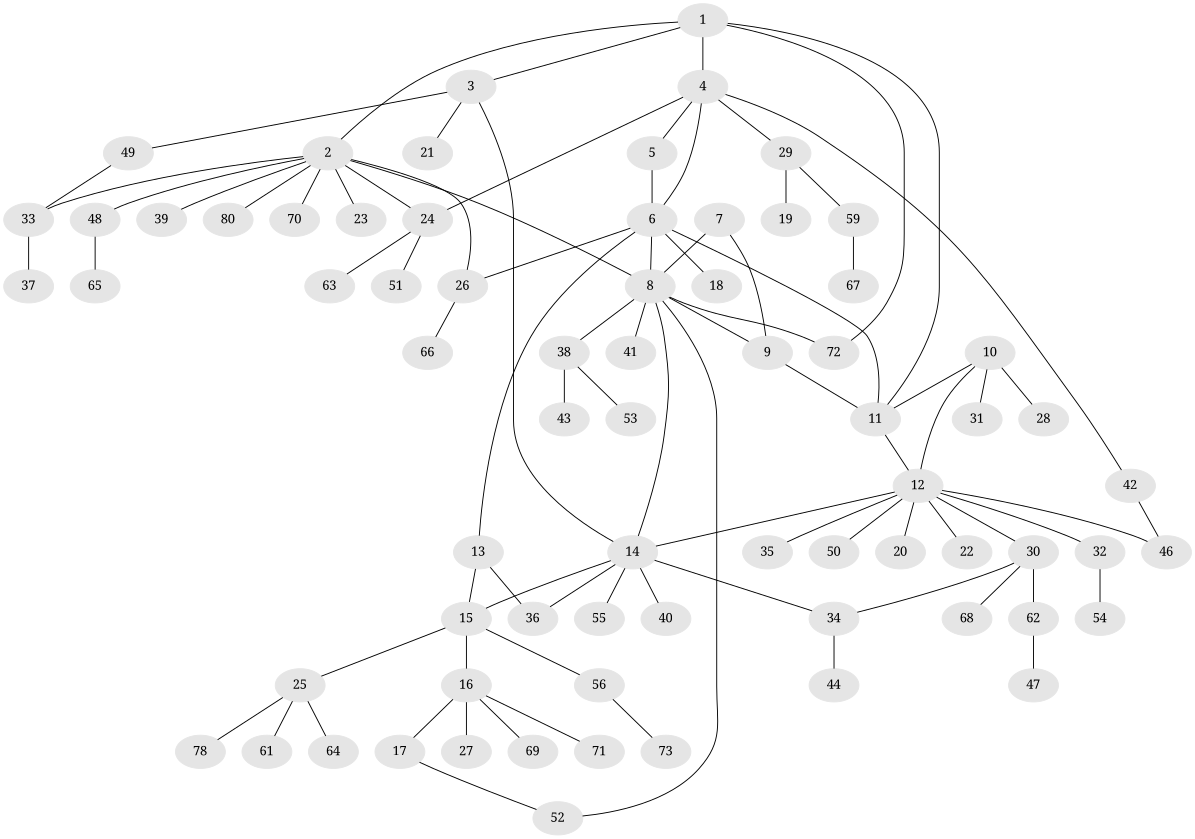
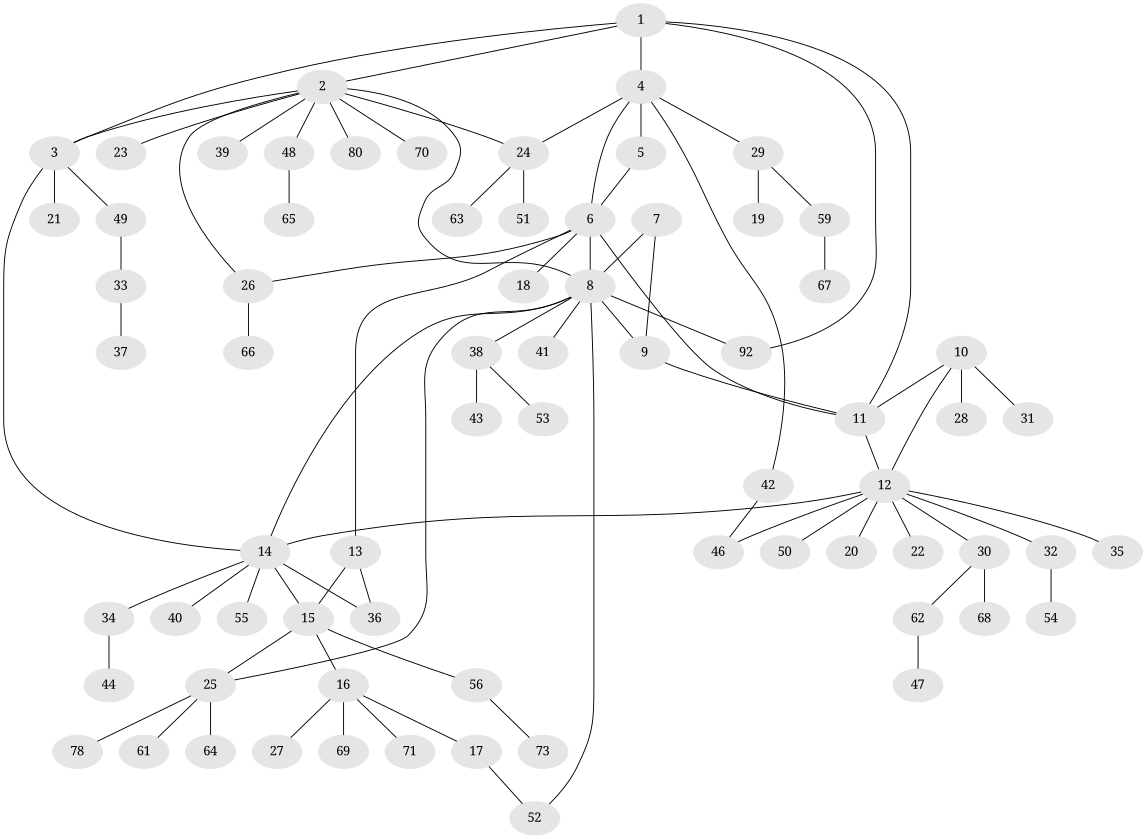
edge "2" -- "33": now "2" -- "3"
node "72": label "72" -> "92"
edge "8" -- "25": added
edge "30" -- "34": removed
